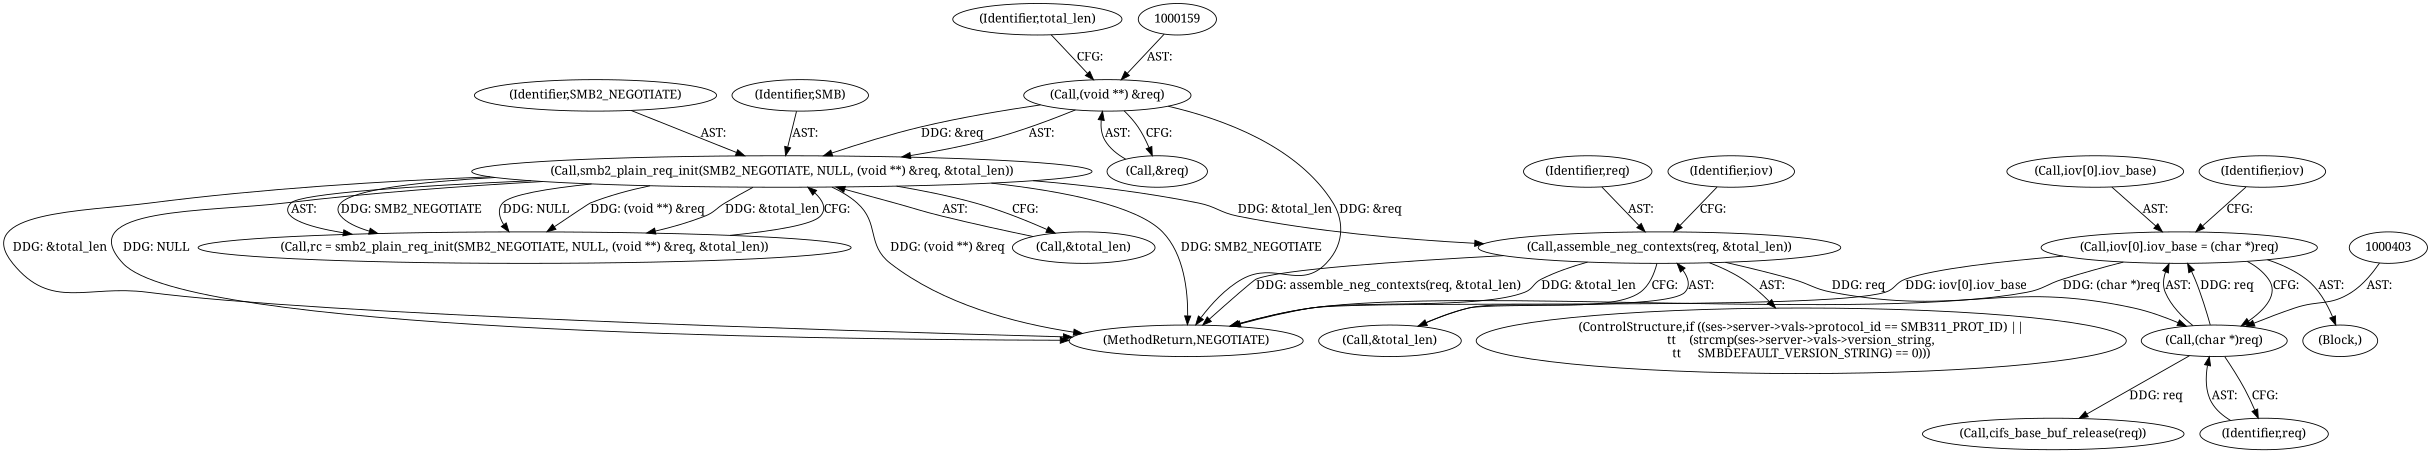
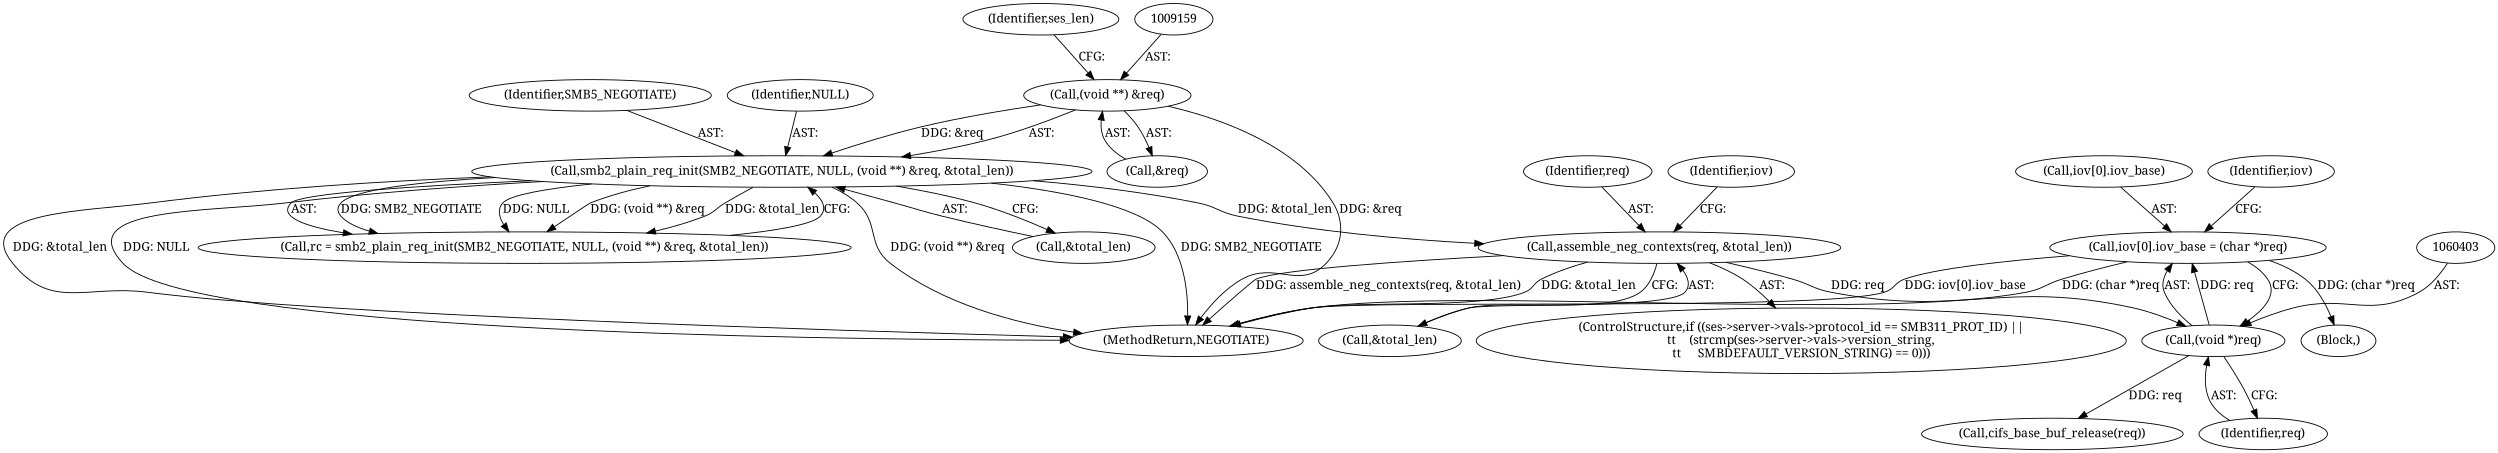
node "(Identifier,total_len)": label "(Identifier,total_len)" -> "(Identifier,ses_len)"
node "1000159": label "1000159" -> "1009159"
node "(Identifier,SMB2_NEGOTIATE)": label "(Identifier,SMB2_NEGOTIATE)" -> "(Identifier,SMB5_NEGOTIATE)"
node "(Identifier,SMB)": label "(Identifier,SMB)" -> "(Identifier,NULL)"
edge "(Call,(void **) &req)" -> "(Call,&req)": label "CFG: " -> "AST: "
node "1000403": label "1000403" -> "1060403"
edge "(Call,iov[0].iov_base = (char *)req)" -> "(Block,)": label "AST: " -> "DDG: (char *)req"
node "(Call,(char *)req)": label "(Call,(char *)req)" -> "(Call,(void *)req)"
